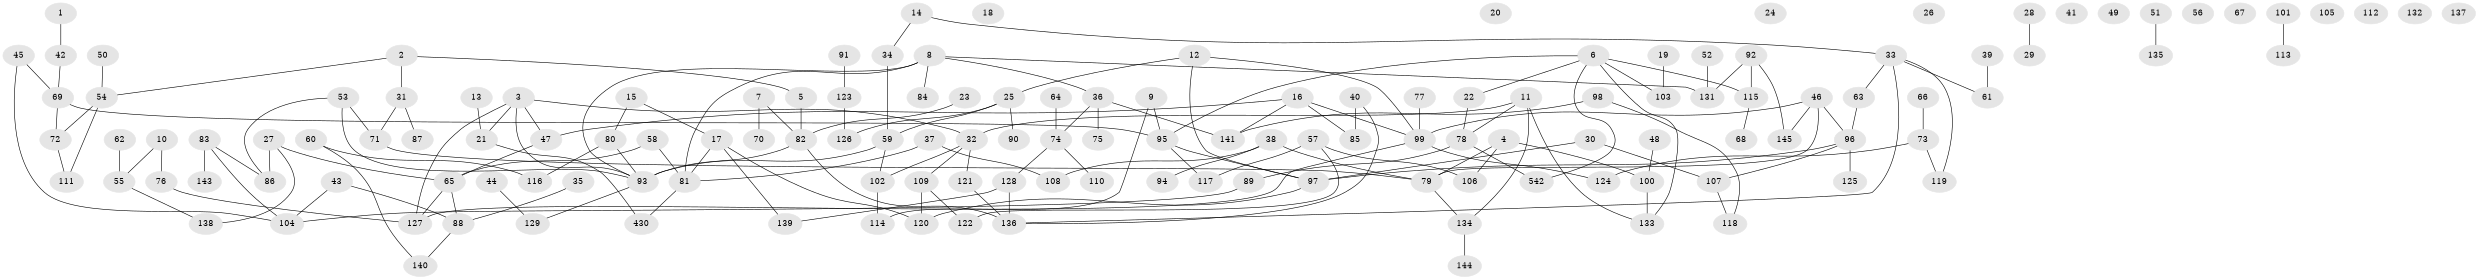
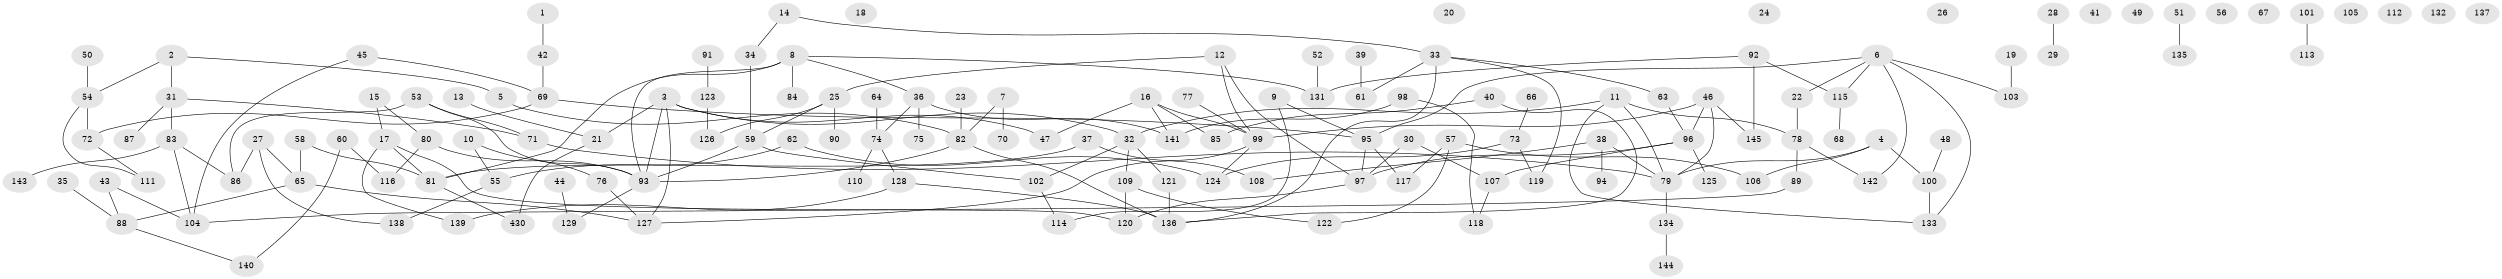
edge "31" -- "83": added
edge "47" -- "65": removed
edge "62" -- "124": added
edge "11" -- "134": now "11" -- "79"
node "542": label "542" -> "142"
